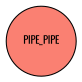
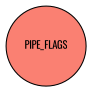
node "PIPE_PIPE": label "PIPE_PIPE" -> "PIPE_FLAGS"
